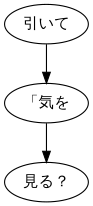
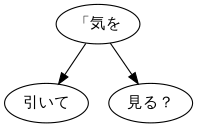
edge "引いて" -> "「気を": reversed
